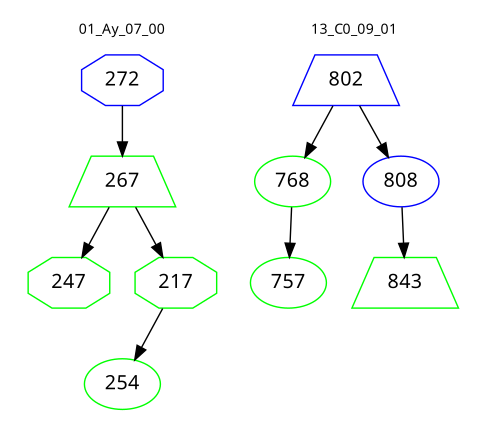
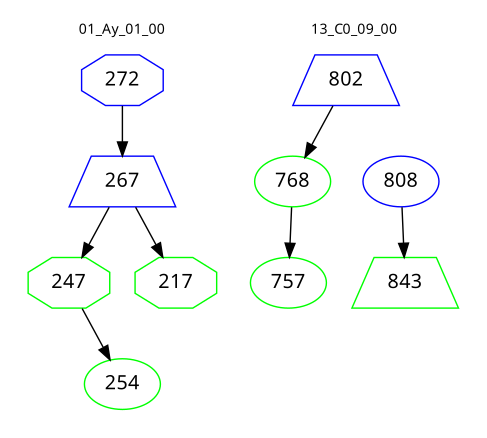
cluster "01_Ay_07_00": label "01_Ay_07_00" -> "01_Ay_01_00"
cluster "13_C0_09_01": label "13_C0_09_01" -> "13_C0_09_00"
edge "802" -> "808": removed
node "267": color green -> blue
edge "217" -> "254": now "247" -> "254"
